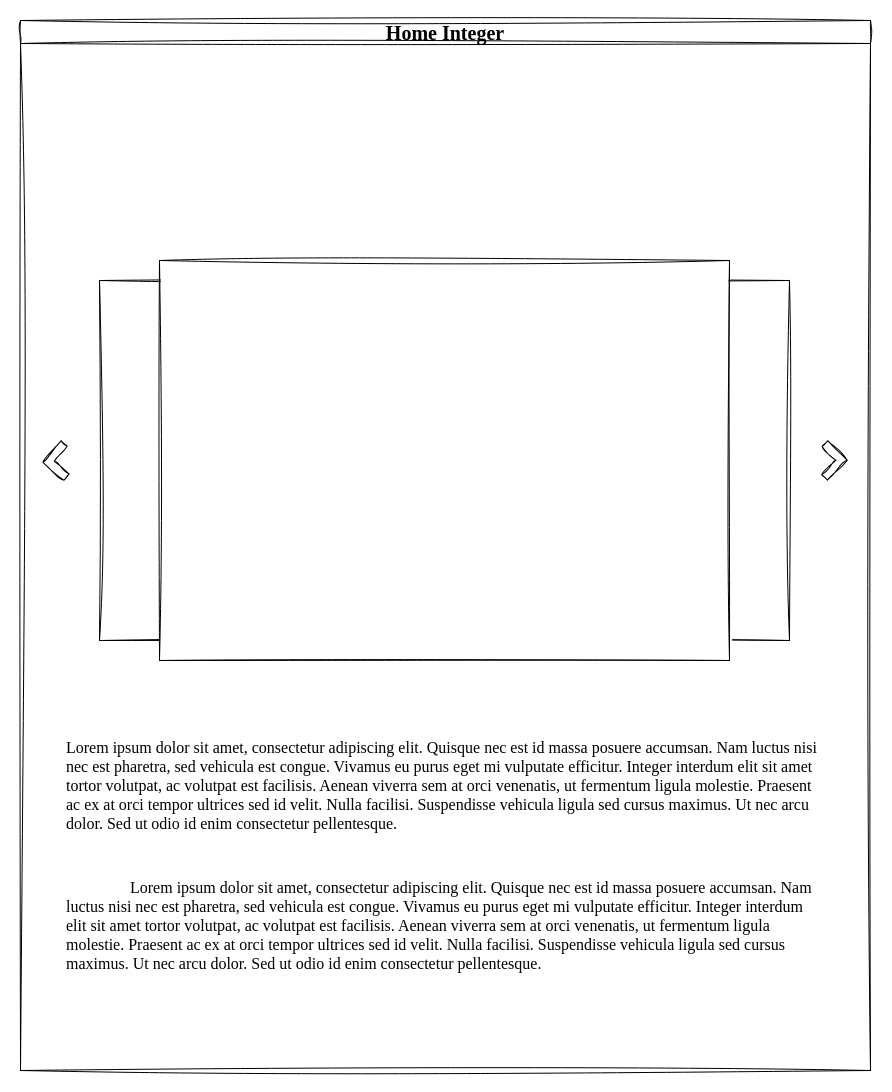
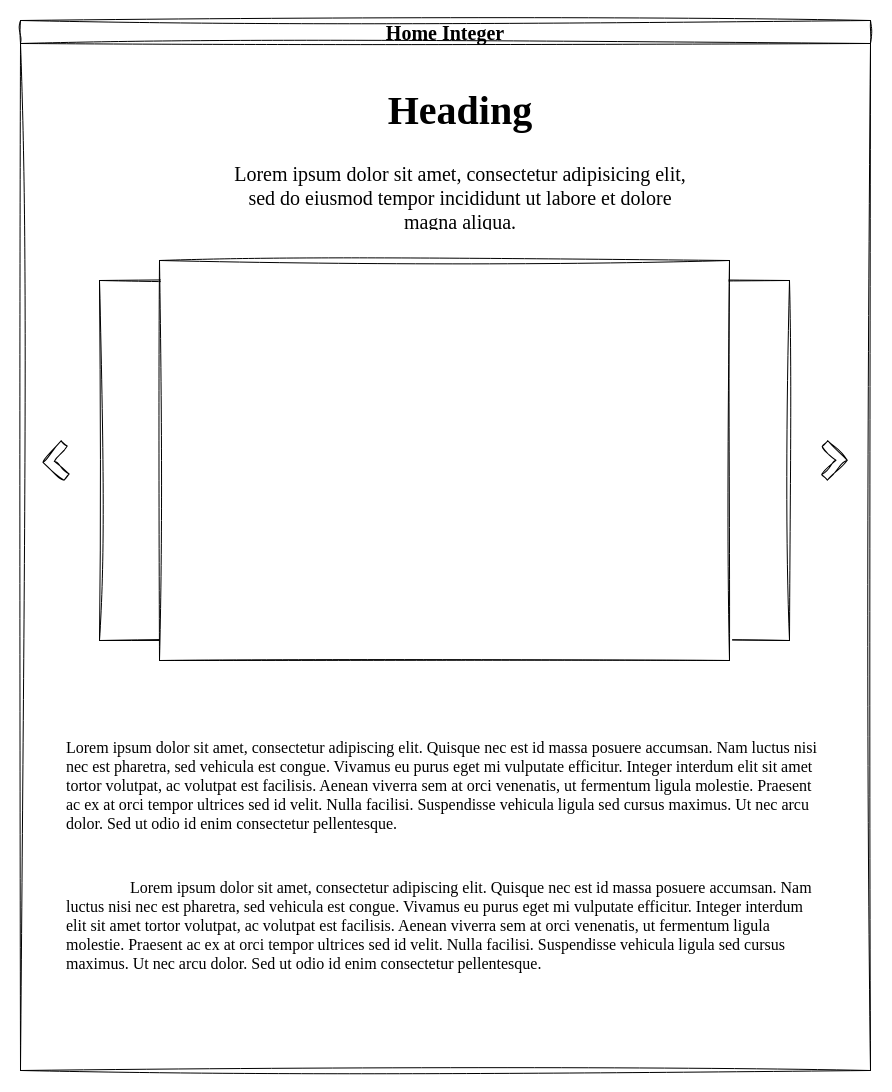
node "HeadingLorem ipsum dolor sit amet, consectetur adipisicing elit, sed do eiusmod tempor incididunt ut labore et dolore magna aliqua.": added
